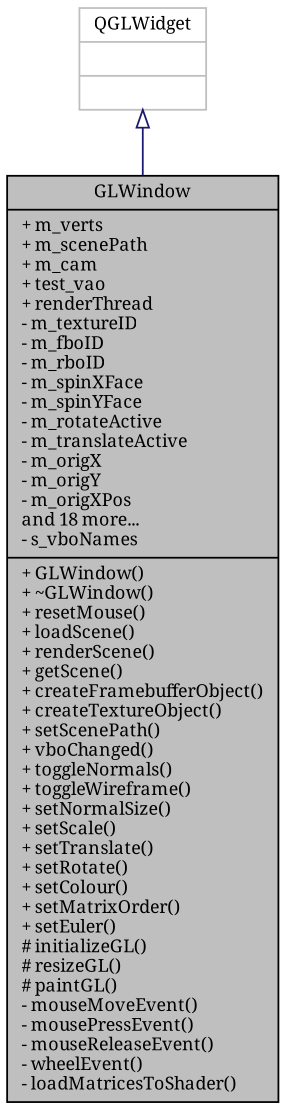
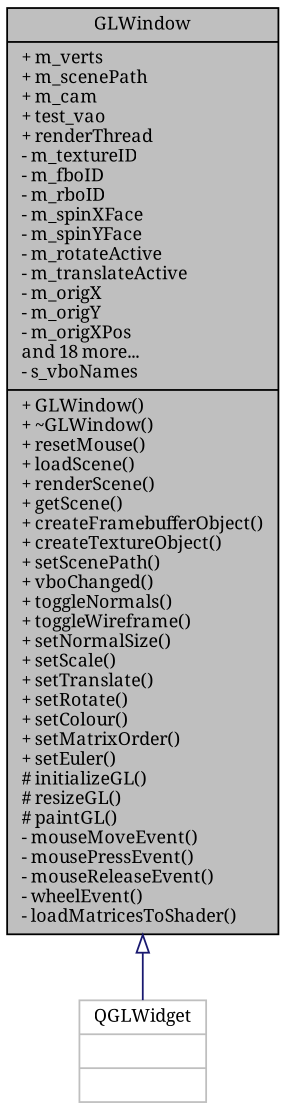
edge "GLWindow" -> "QGLWidget": reversed
